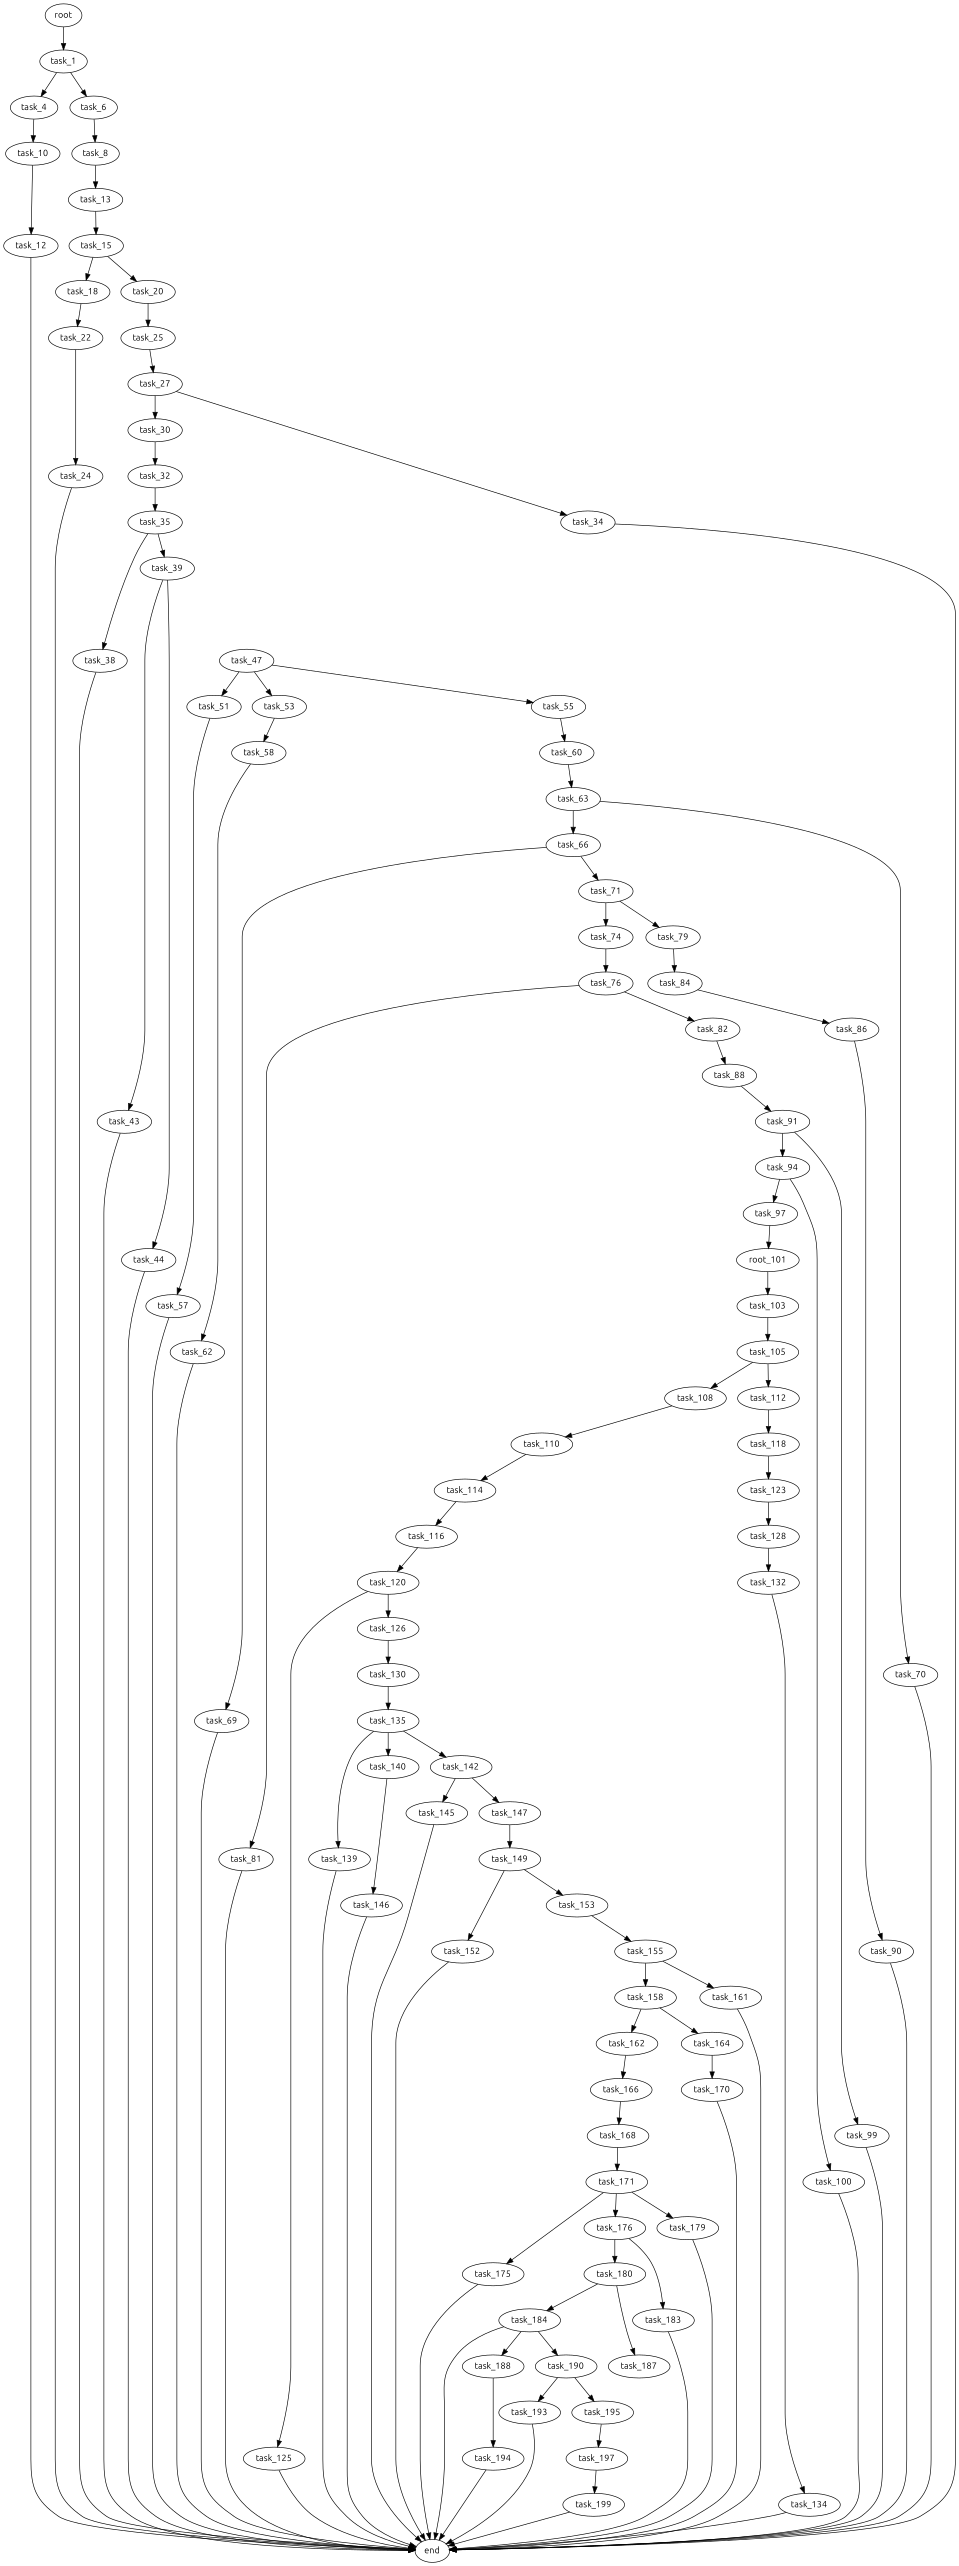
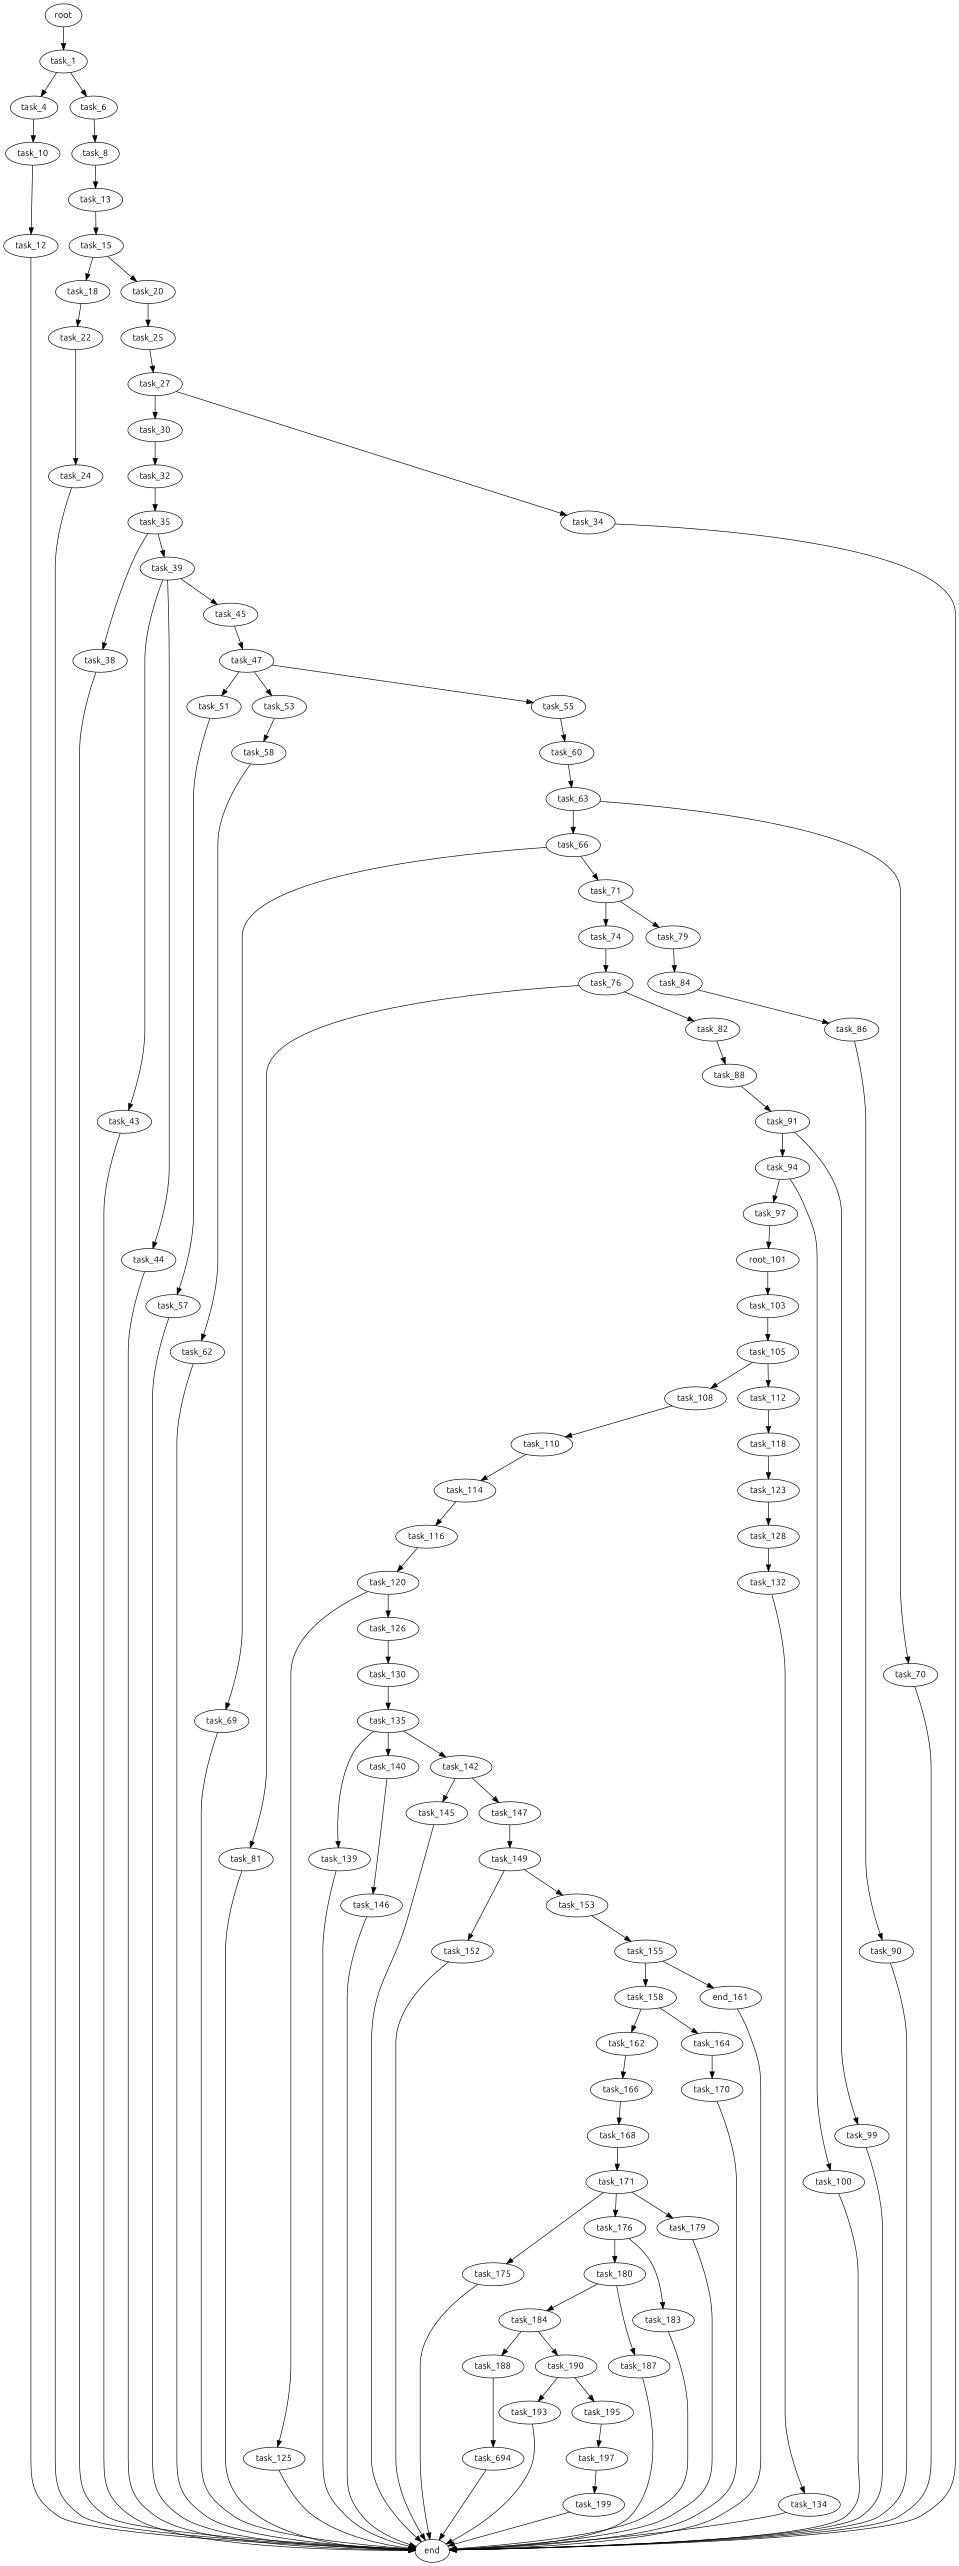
node "task_45": added
node "task_161": label "task_161" -> "end_161"
edge "task_184" -> "end": now "task_187" -> "end"
node "task_194": label "task_194" -> "task_694"
